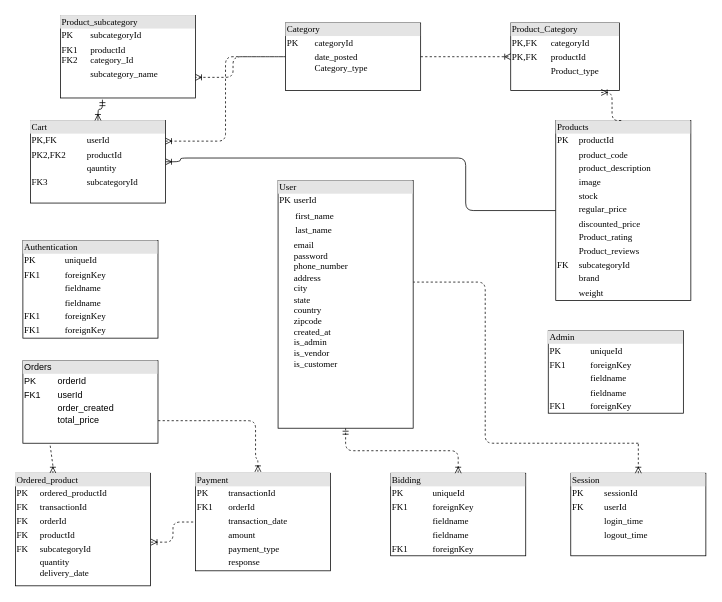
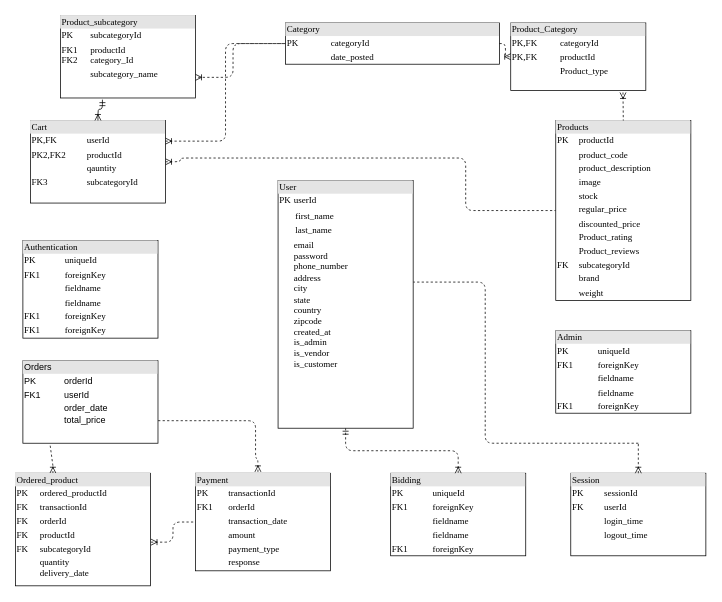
node "Category PK categoryId date_posted Category_type fieldname": size 135x68 -> 214x41
node "Product_Category PK,FK categoryId PK,FK productId Product_type": size 109x68 -> 135x68
edge "Products PK productId product_code product_description image stock regular_price discounted_price Product_rating Product_reviews FK subcategoryId brand weight" -> "Cart PK,FK userId PK2,FK2 productId qauntity FK3 subcategoryId": style solid -> dashed
node "Admin PK uniqueId FK1 foreignKey fieldname fieldname FK1 foreignKey": moved (615, 372) -> (623, 372)
node "Orders PK orderId FK1 userId order_created total_price": label "Orders PK orderId FK1 userId order_created total_price" -> "Orders PK orderId FK1 userId order_date total_price"
